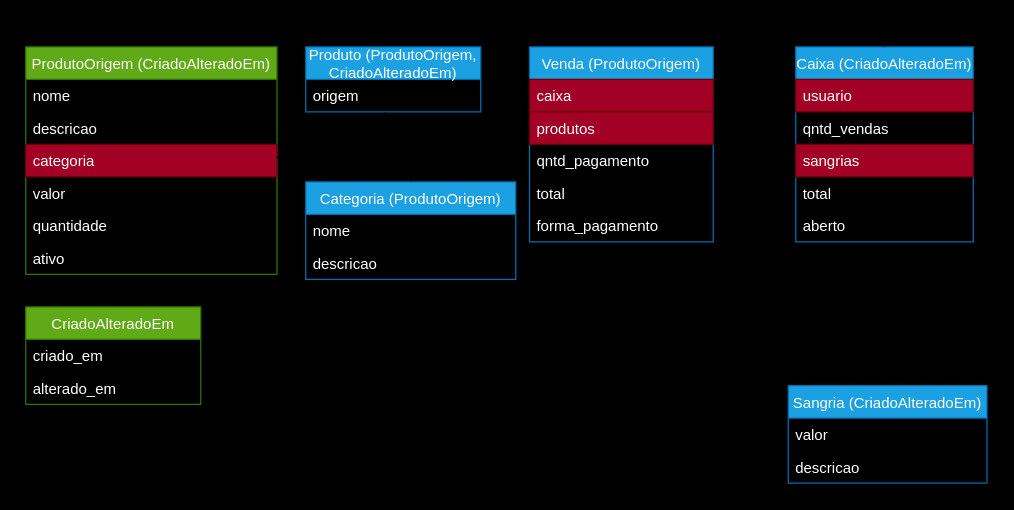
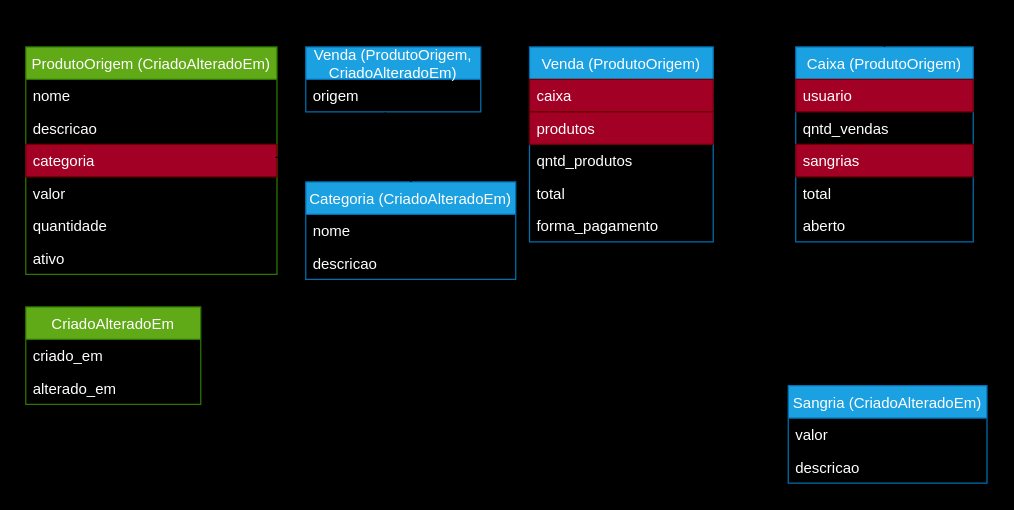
node "Produto (ProdutoOrigem, CriadoAlteradoEm)": label "Produto (ProdutoOrigem, CriadoAlteradoEm)" -> "Venda (ProdutoOrigem, CriadoAlteradoEm)"
node "Caixa (CriadoAlteradoEm)": label "Caixa (CriadoAlteradoEm)" -> "Caixa (ProdutoOrigem)"
node "qntd_pagamento": label "qntd_pagamento" -> "qntd_produtos"
node "Categoria (ProdutoOrigem)": label "Categoria (ProdutoOrigem)" -> "Categoria (CriadoAlteradoEm)"
